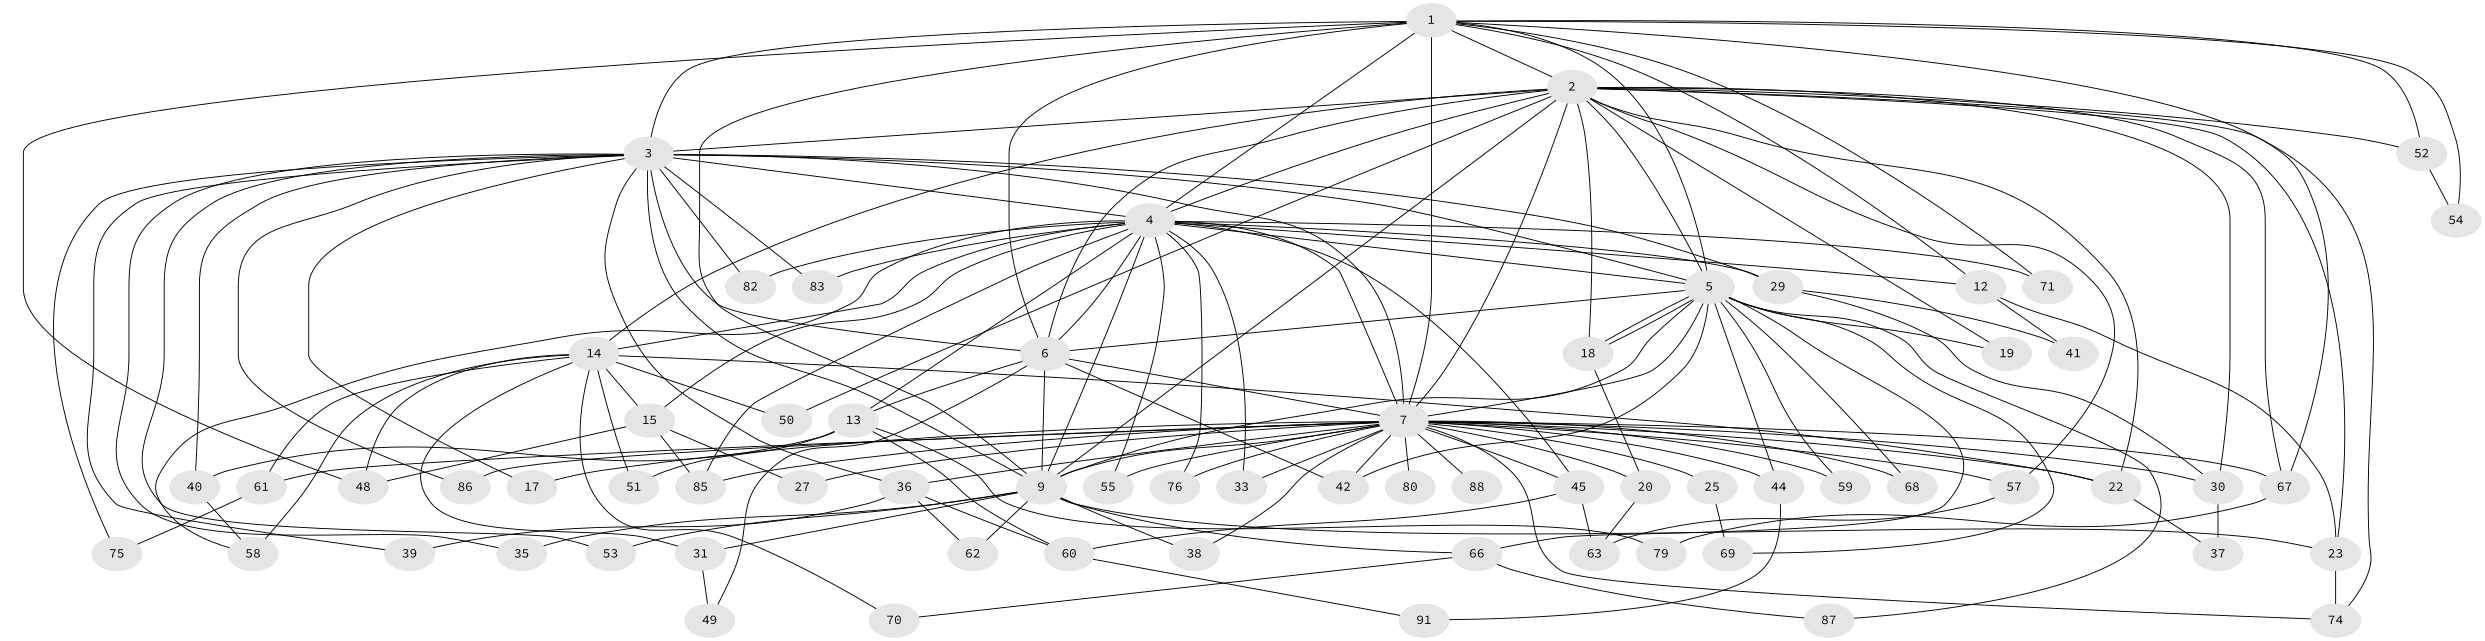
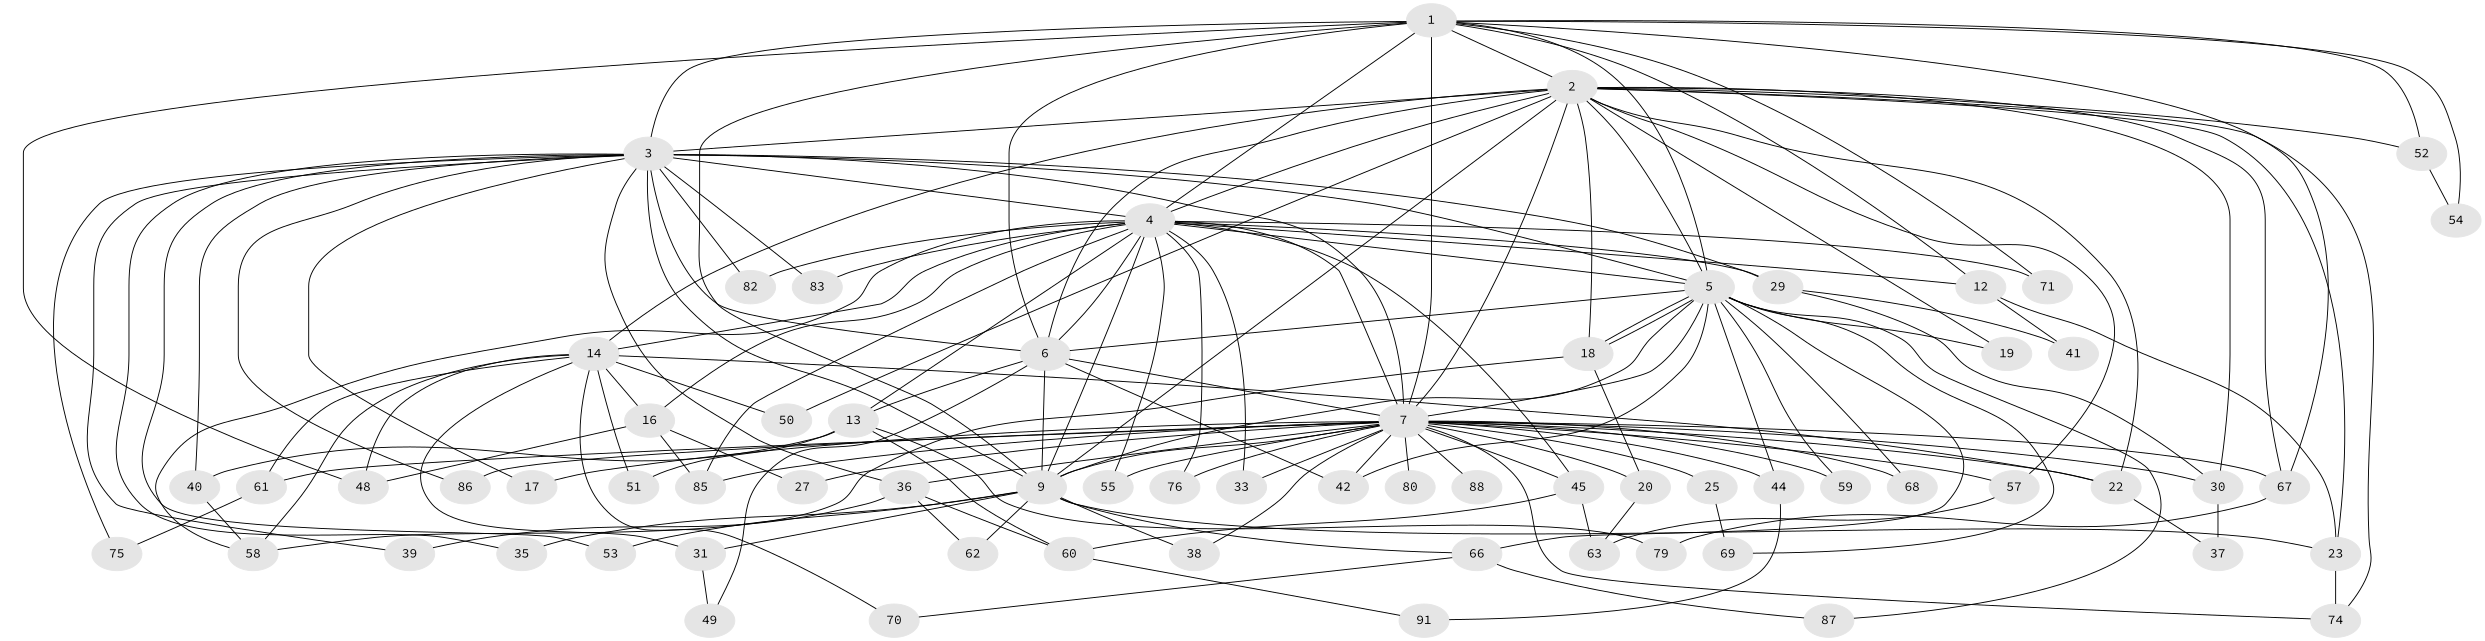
node "15": label "15" -> "16"
edge "18" -- "58": added
